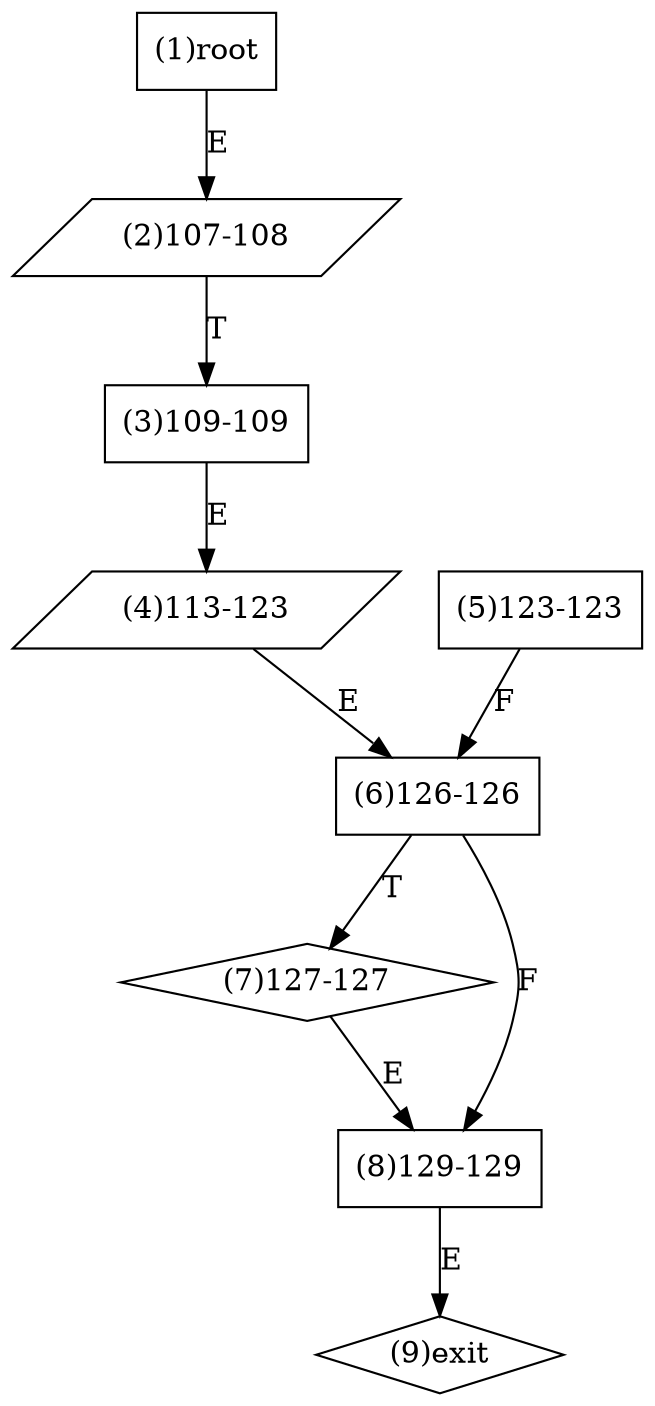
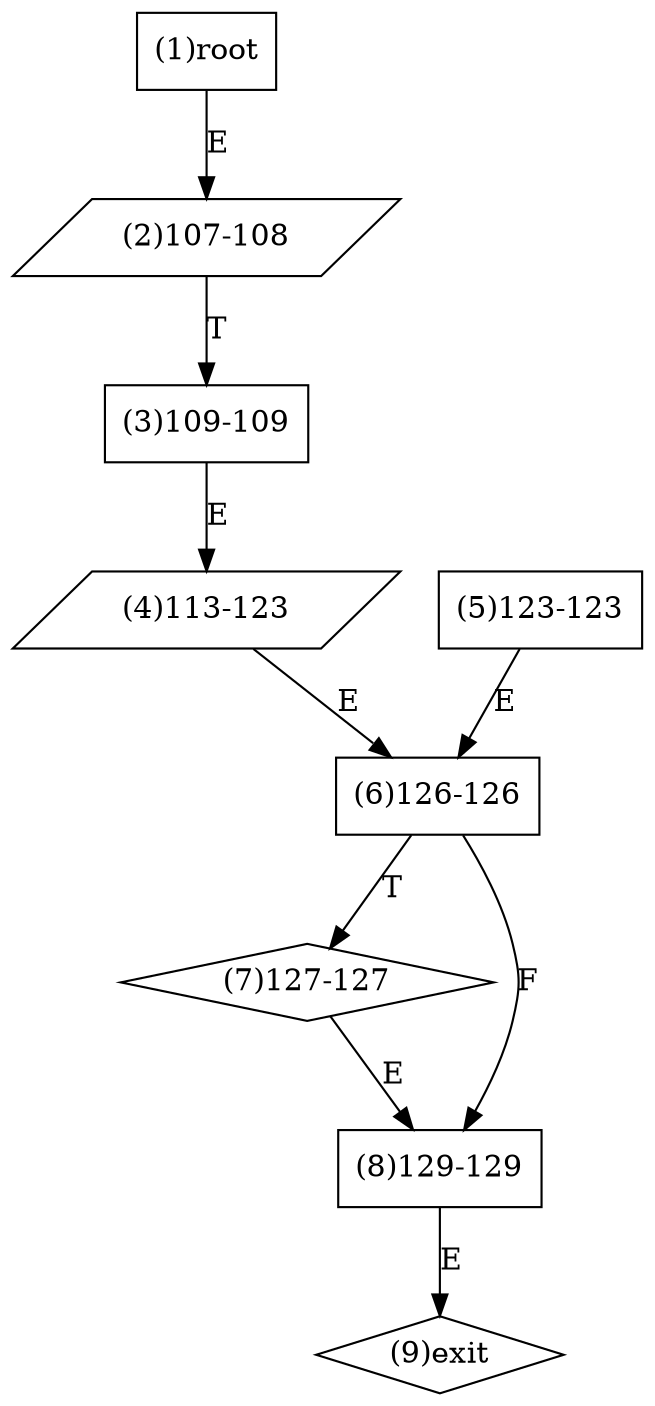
edge "(5)123-123" -> "(6)126-126": label "F" -> "E"
